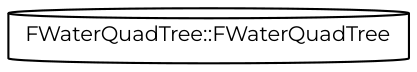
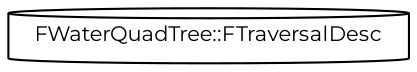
node "FWaterQuadTree::FWaterQuadTree": label "FWaterQuadTree::FWaterQuadTree" -> "FWaterQuadTree::FTraversalDesc"
